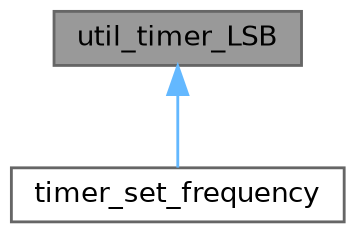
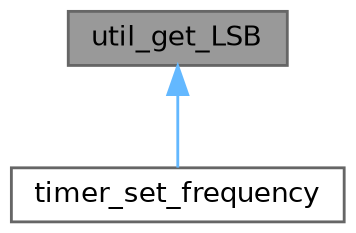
node "util_timer_LSB": label "util_timer_LSB" -> "util_get_LSB"
